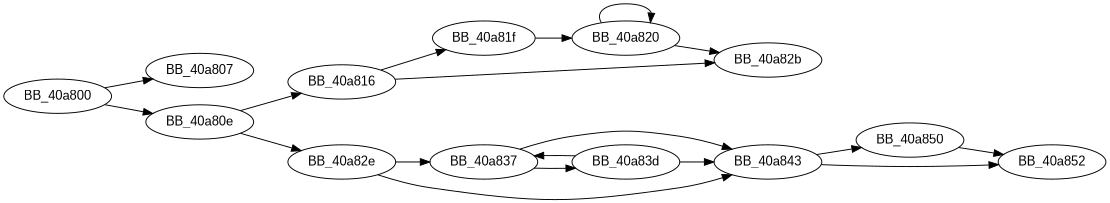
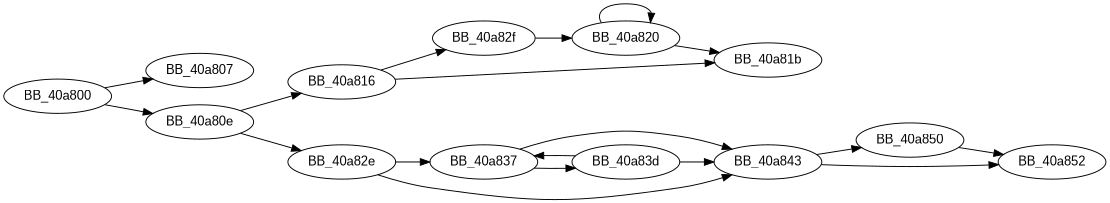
node "BB_40a81f": label "BB_40a81f" -> "BB_40a82f"
node "BB_40a82b": label "BB_40a82b" -> "BB_40a81b"
